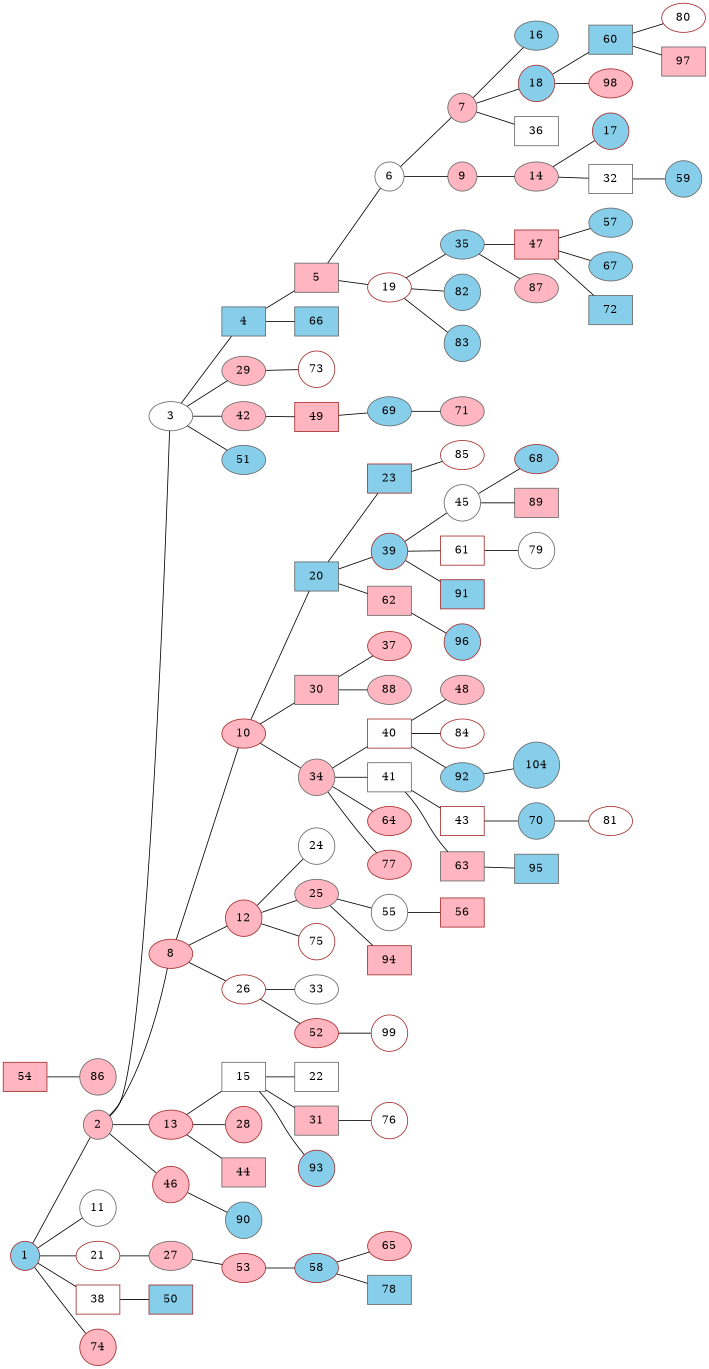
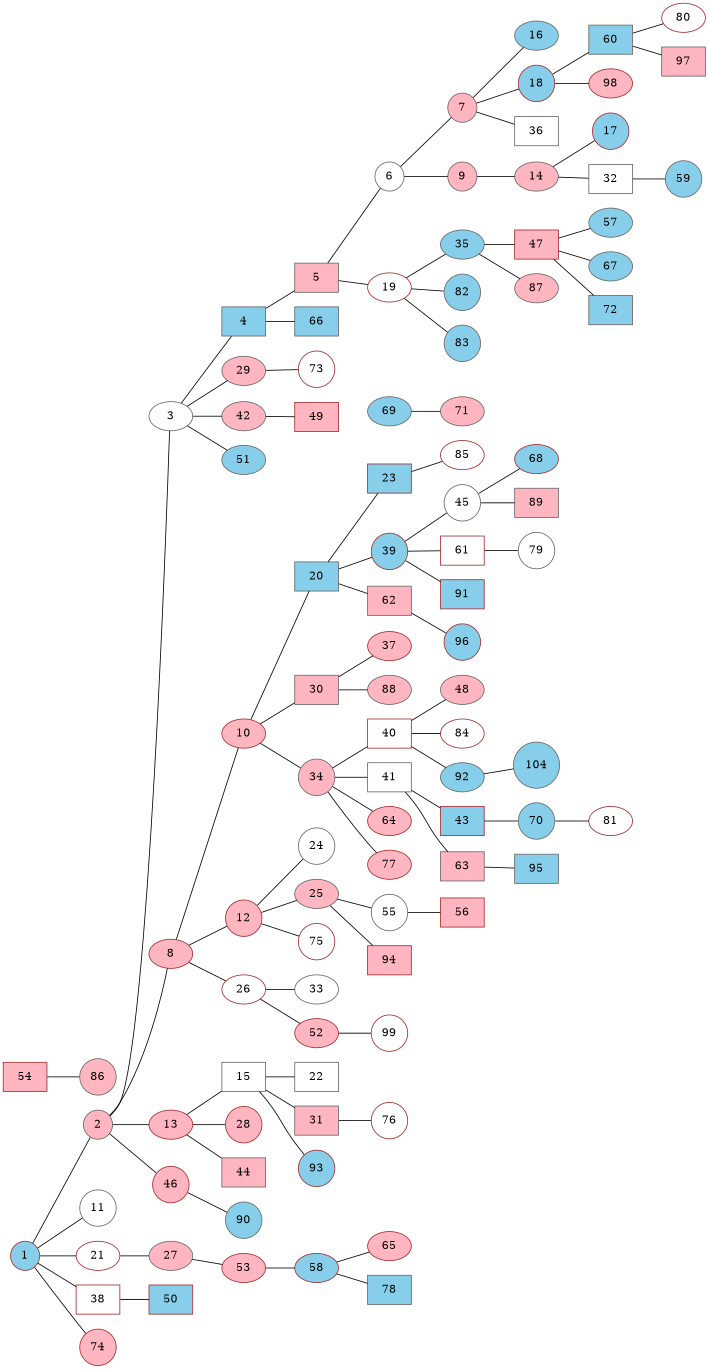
edge "69" -- "49": removed
node "43": fillcolor white -> skyblue
